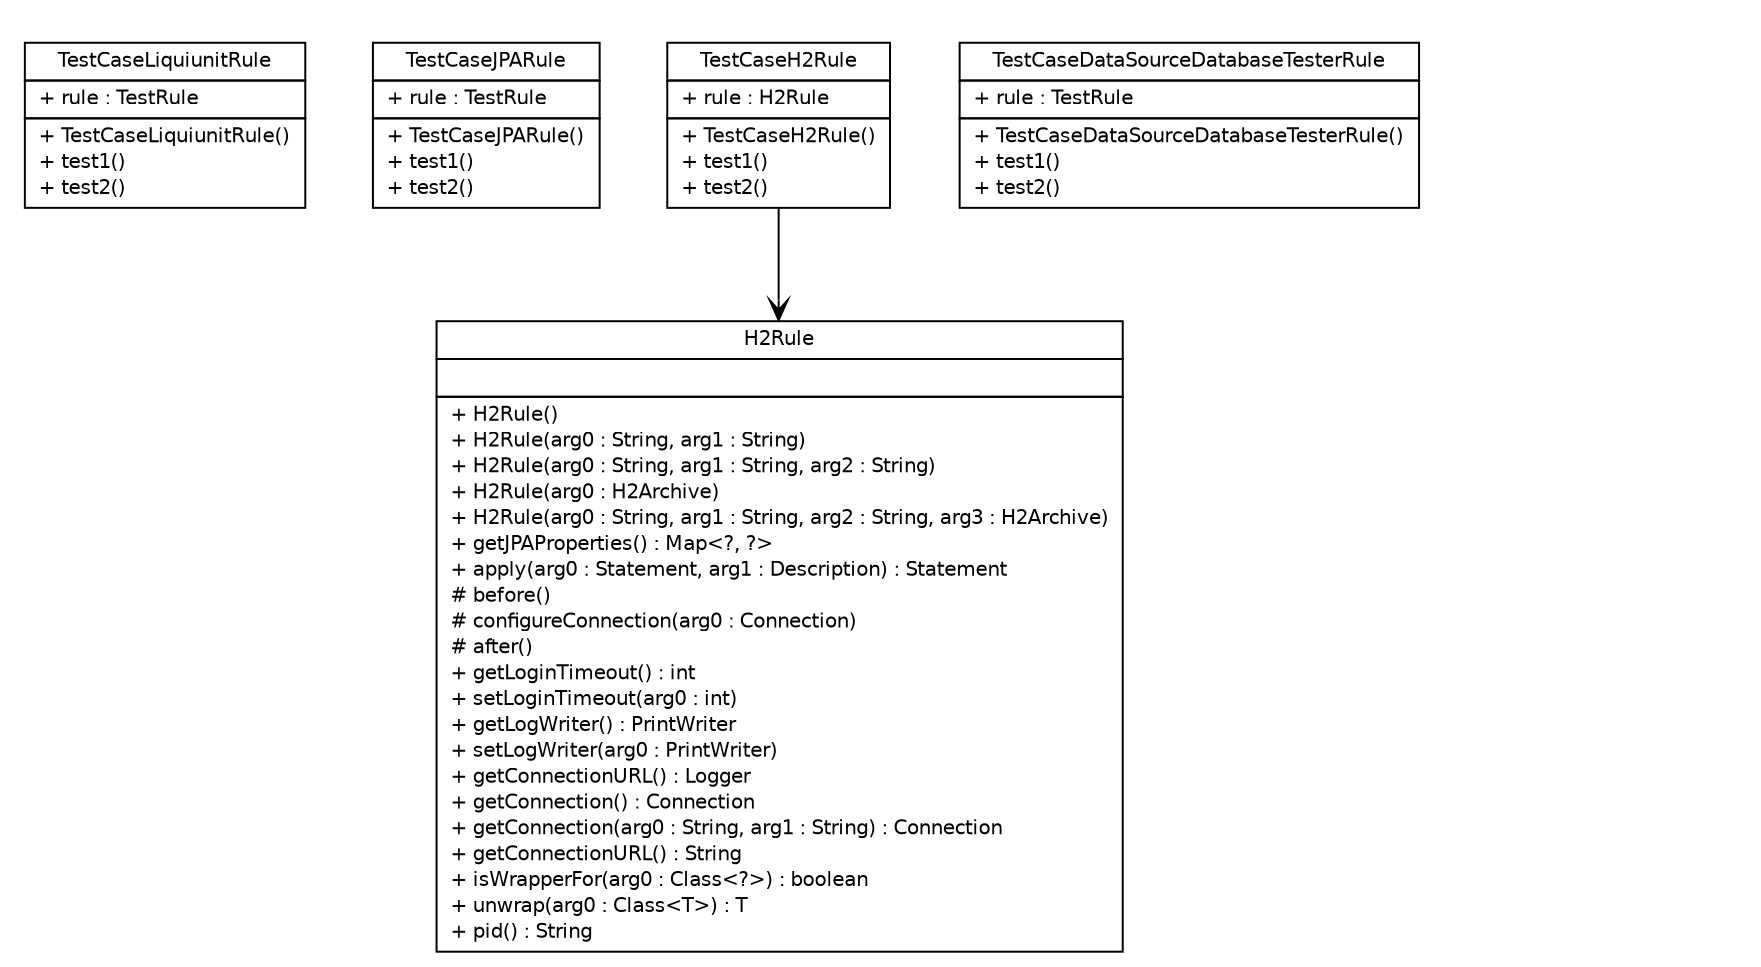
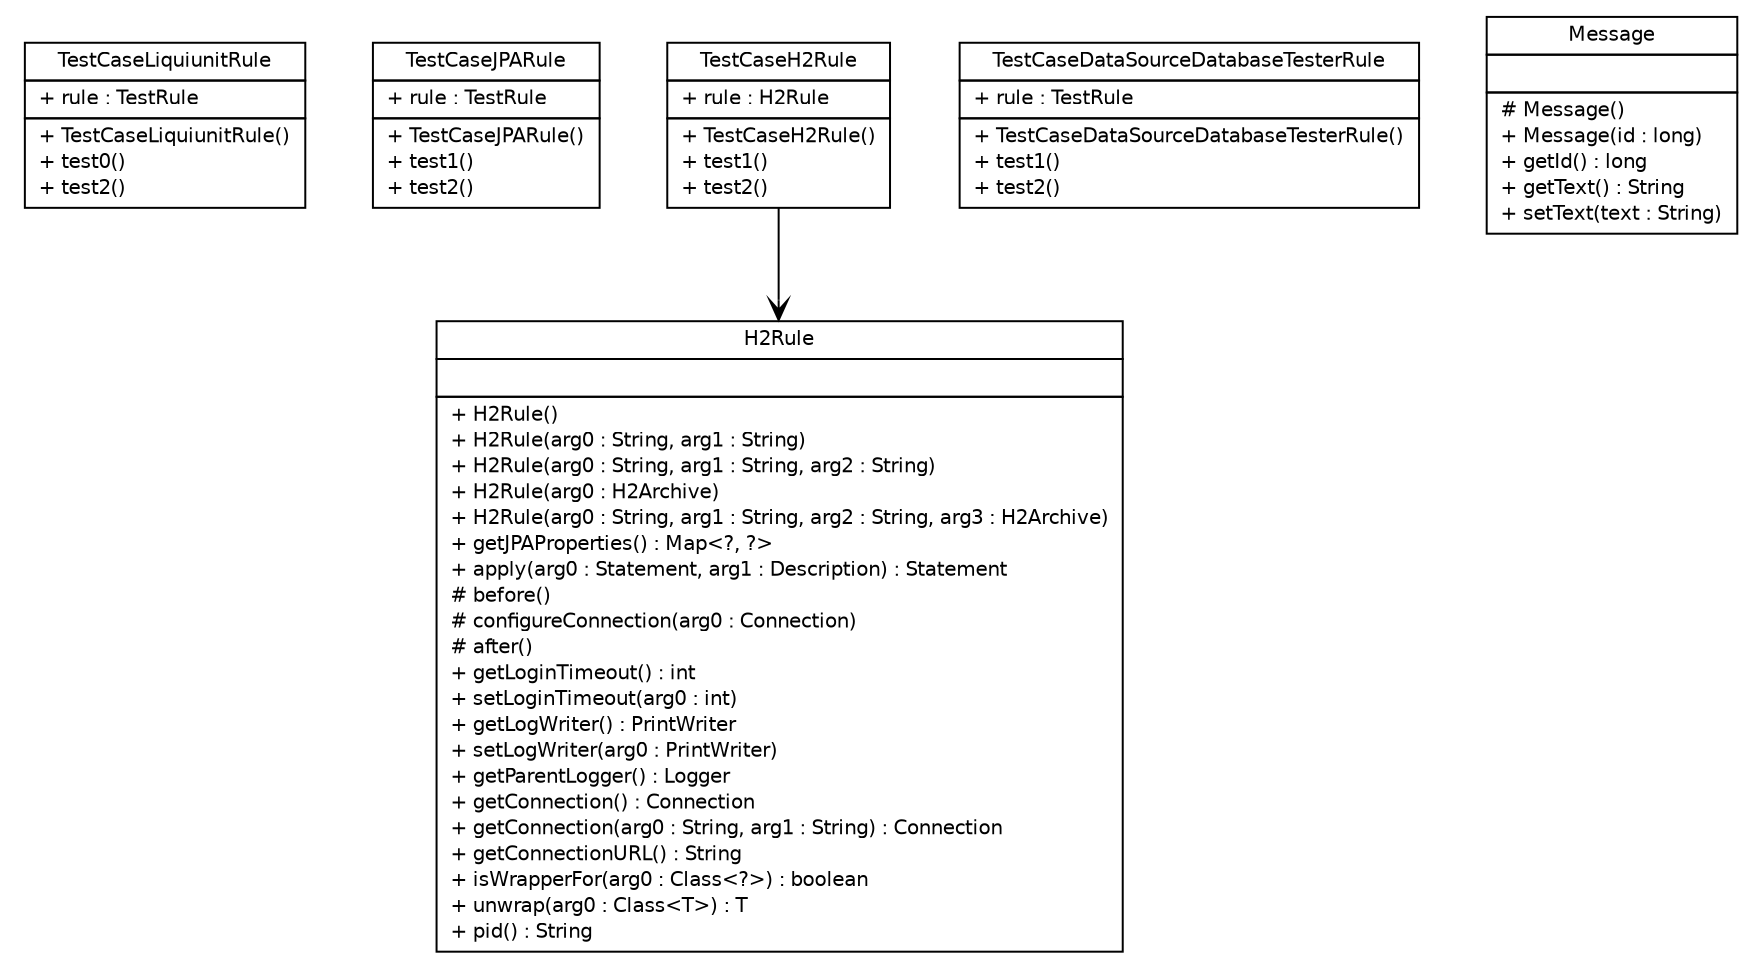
node "Message": added
node "TestCaseLiquiunitRule": text "+ test1()" -> "+ test0()"
node "H2Rule": text "+ getConnectionURL() : Logger" -> "+ getParentLogger() : Logger"
